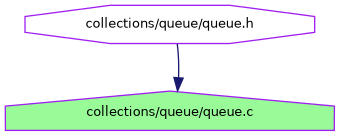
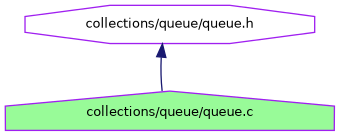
edge "collections/queue/queue.h" -> "collections/queue/queue.c": reversed
